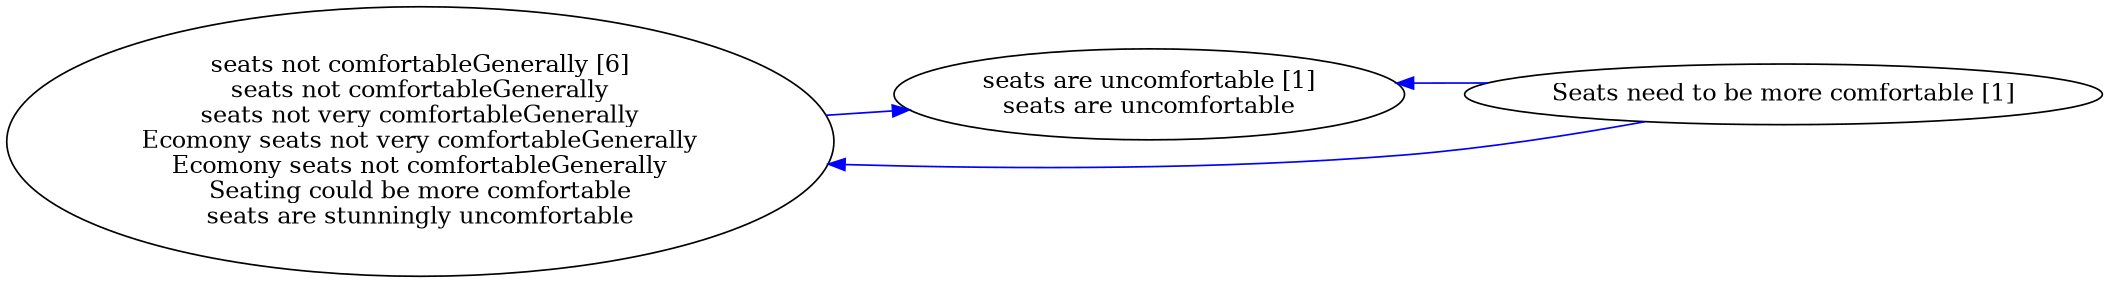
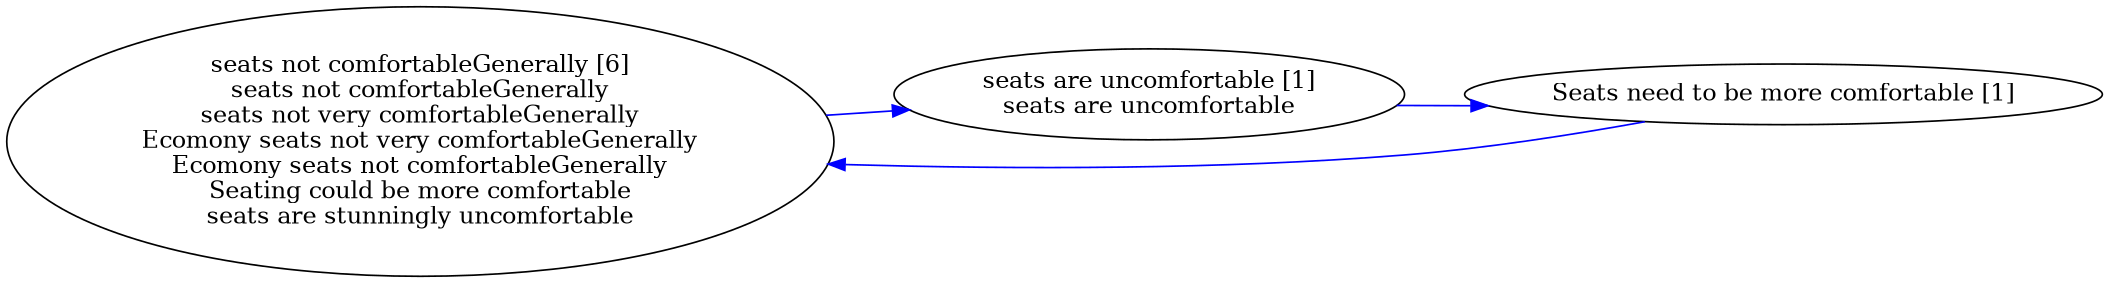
edge "Seats need to be more comfortable [1]" -> "seats are uncomfortable [1] seats are uncomfortable": reversed
